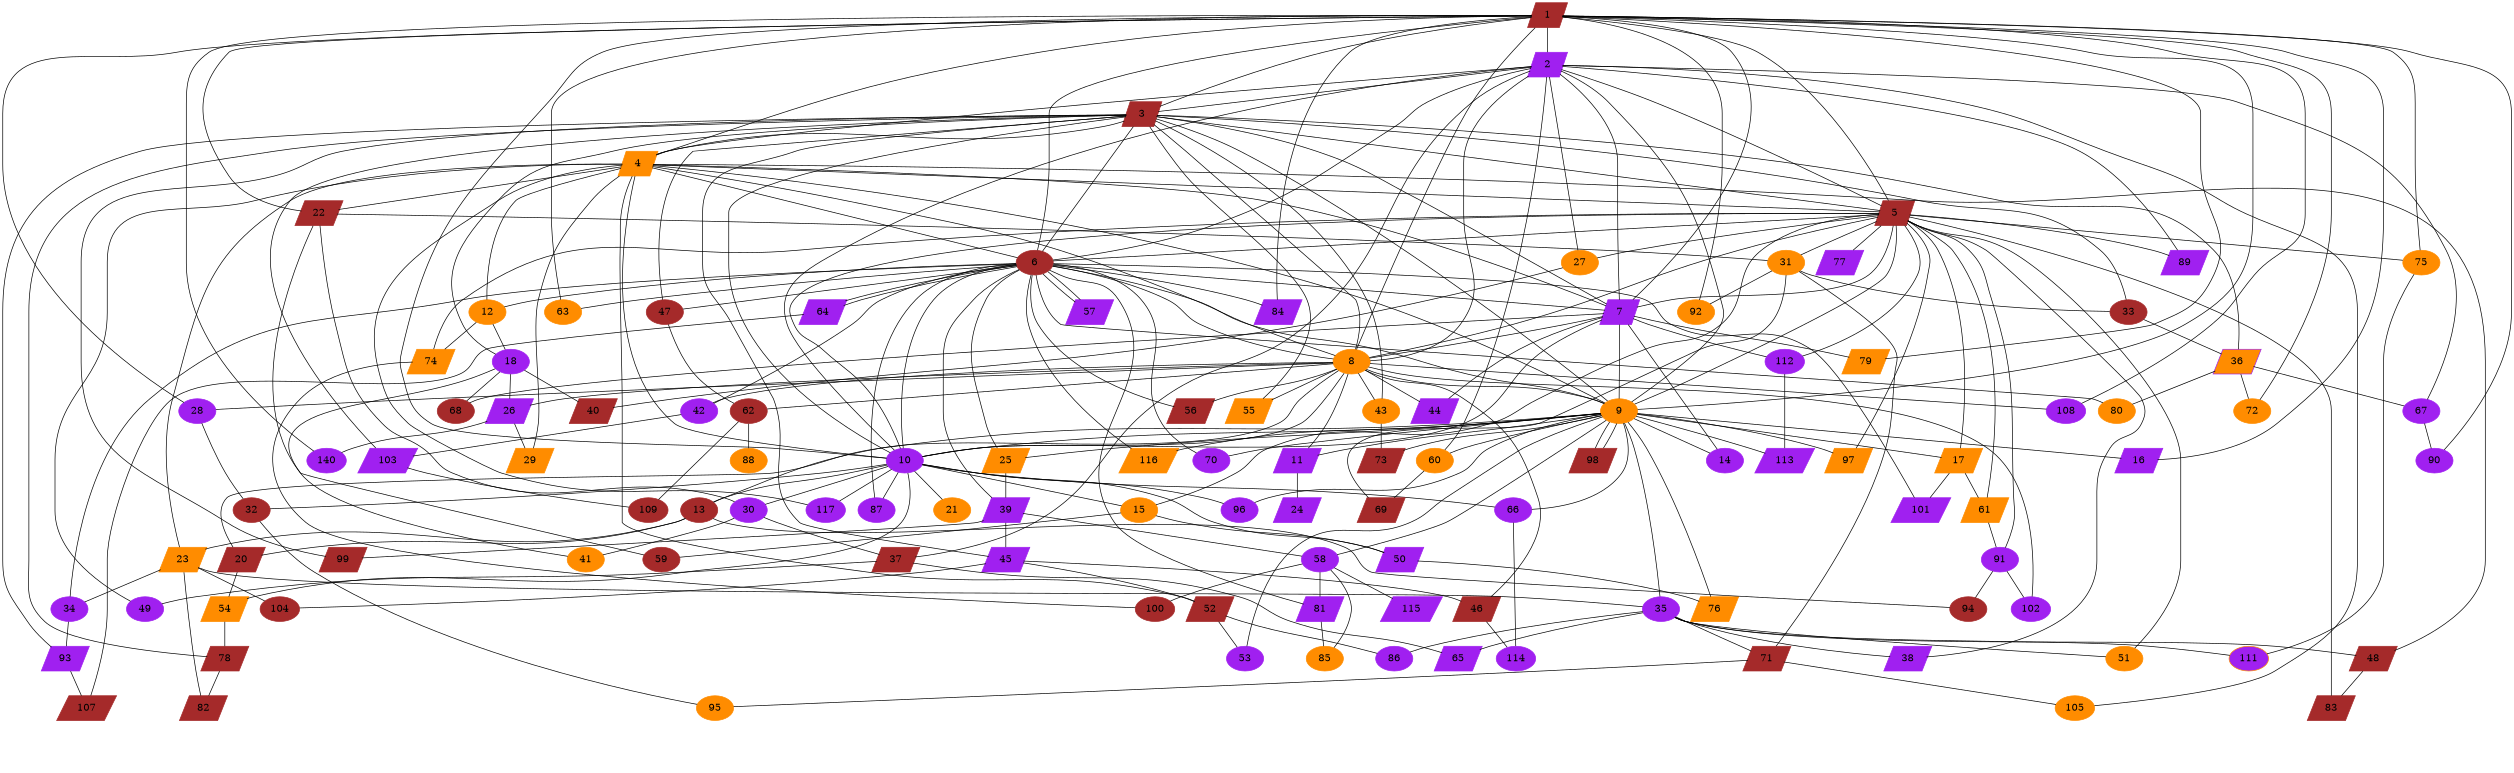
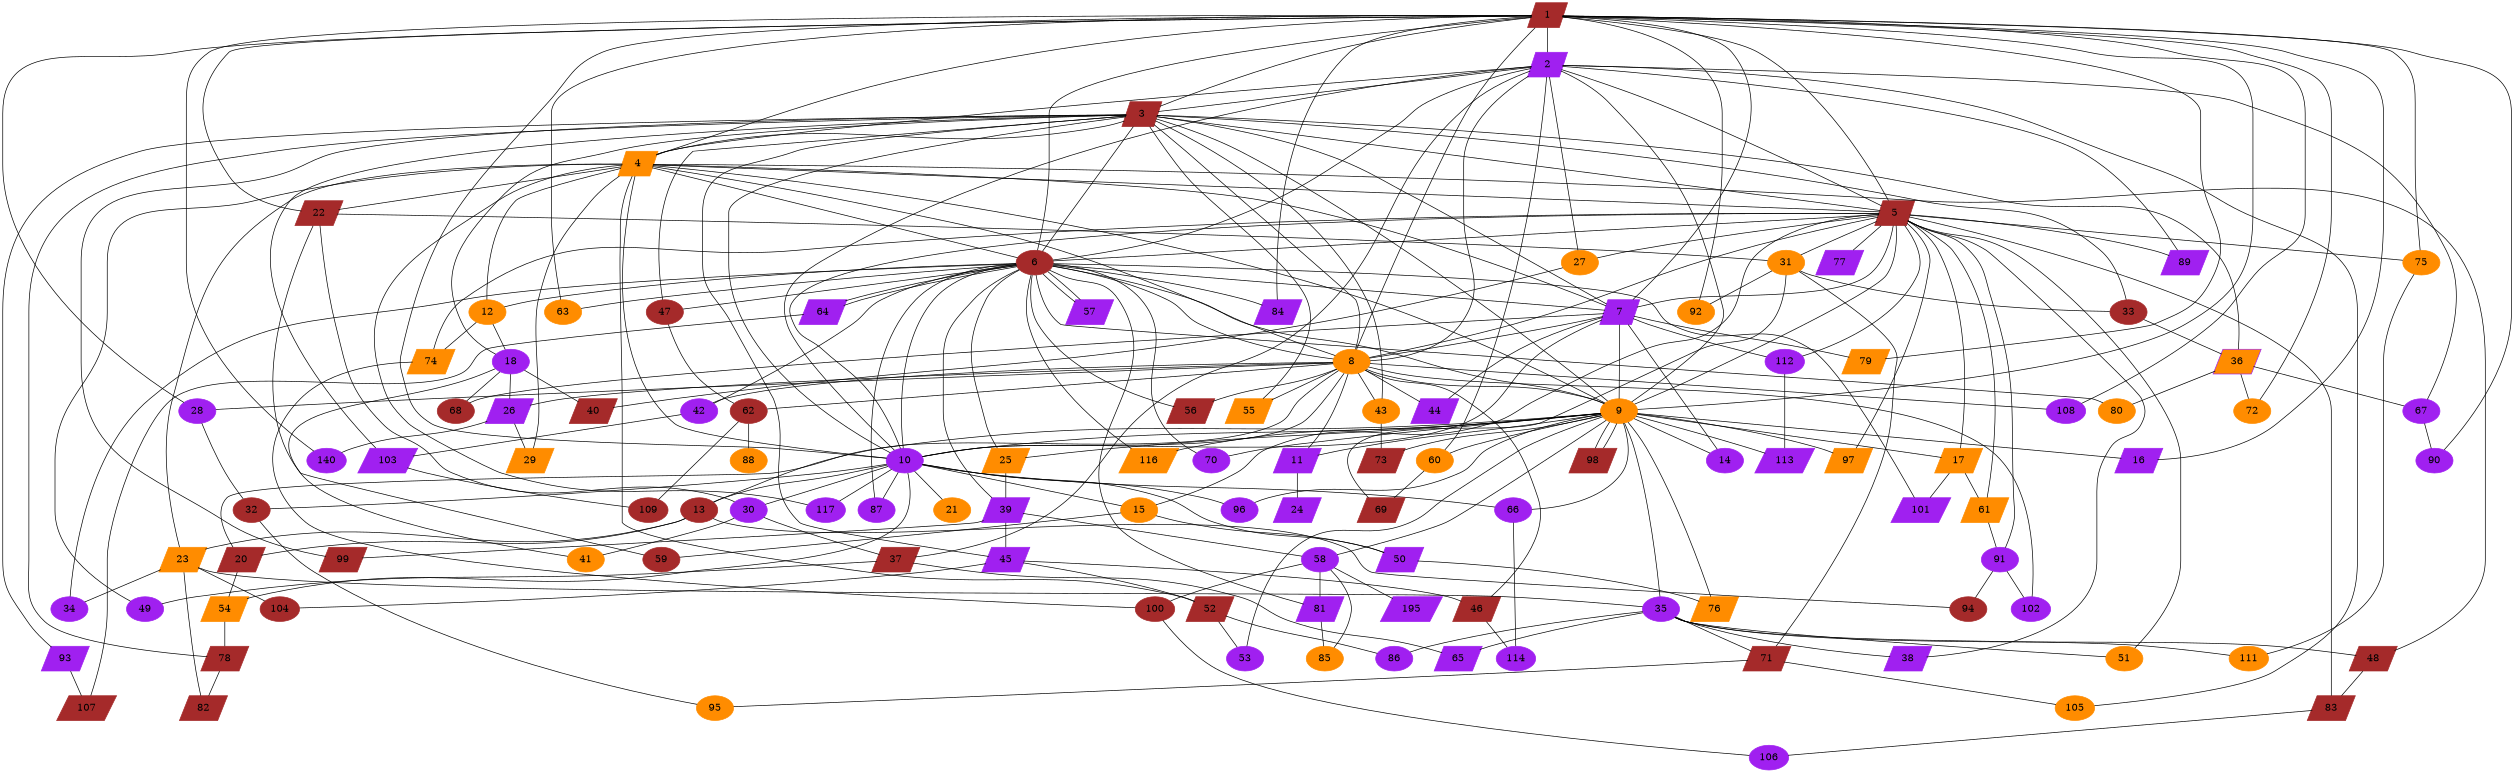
edge "2" -- "7": removed
node "115": label "115" -> "195"
edge "34" -- "93": removed
node "111": fillcolor purple -> darkorange
node "106": added
